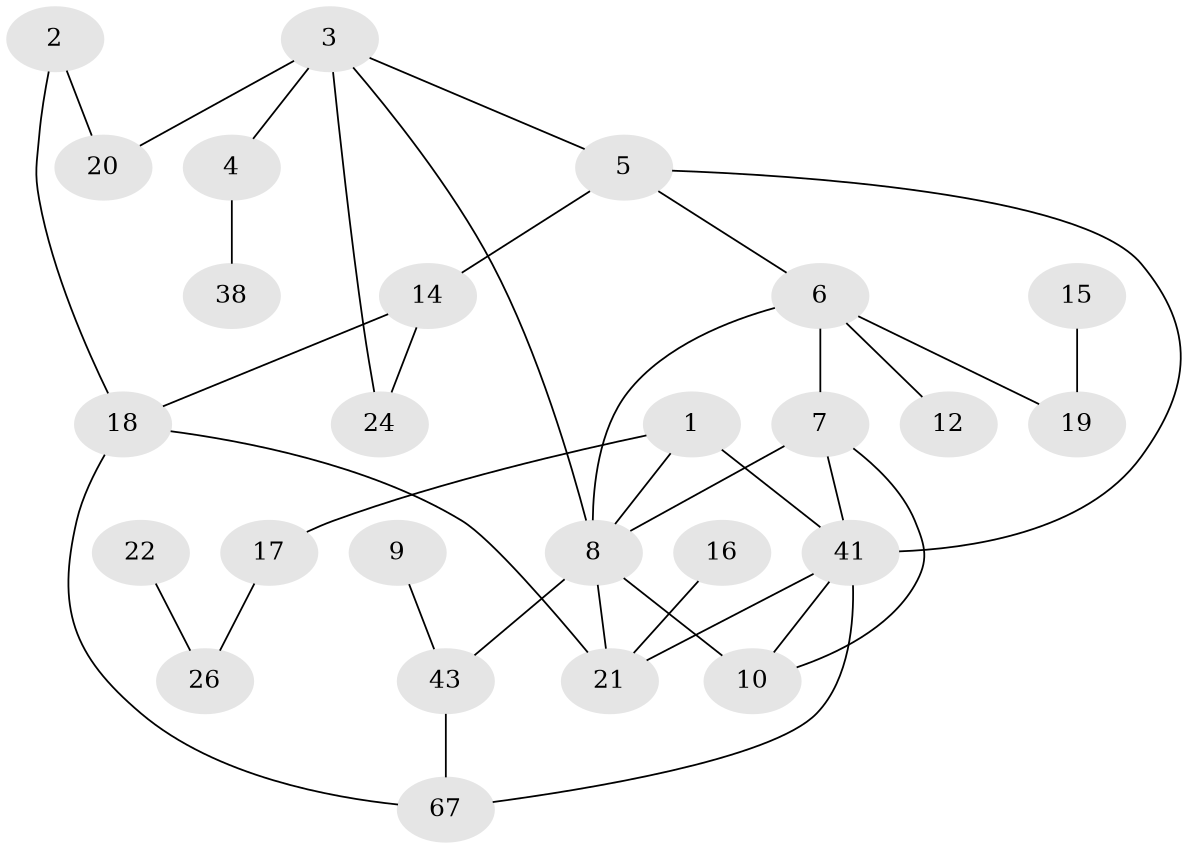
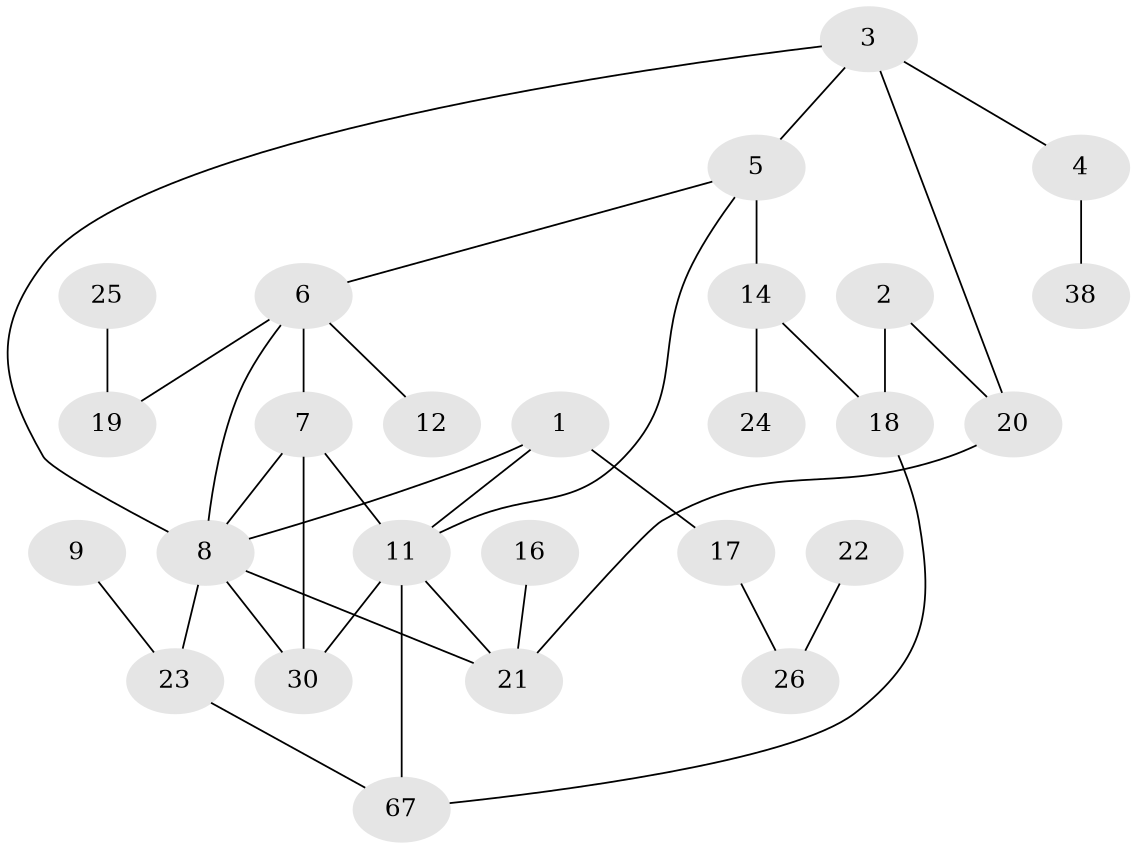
edge "3" -- "24": removed
node "15": label "15" -> "25"
edge "18" -- "21": now "20" -- "21"
node "41": label "41" -> "11"
node "43": label "43" -> "23"
node "10": label "10" -> "30"
